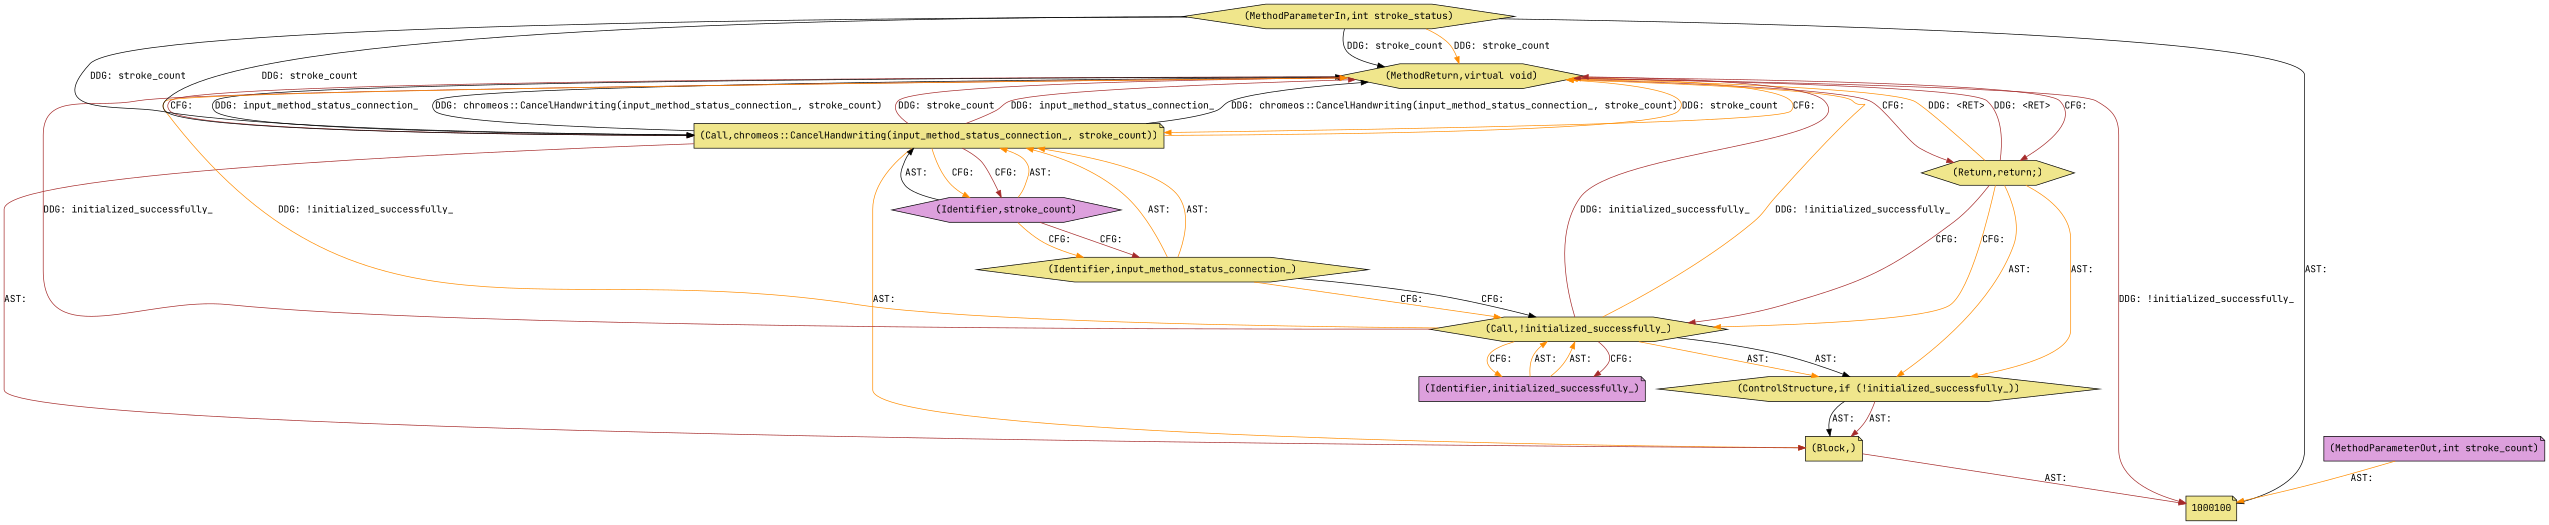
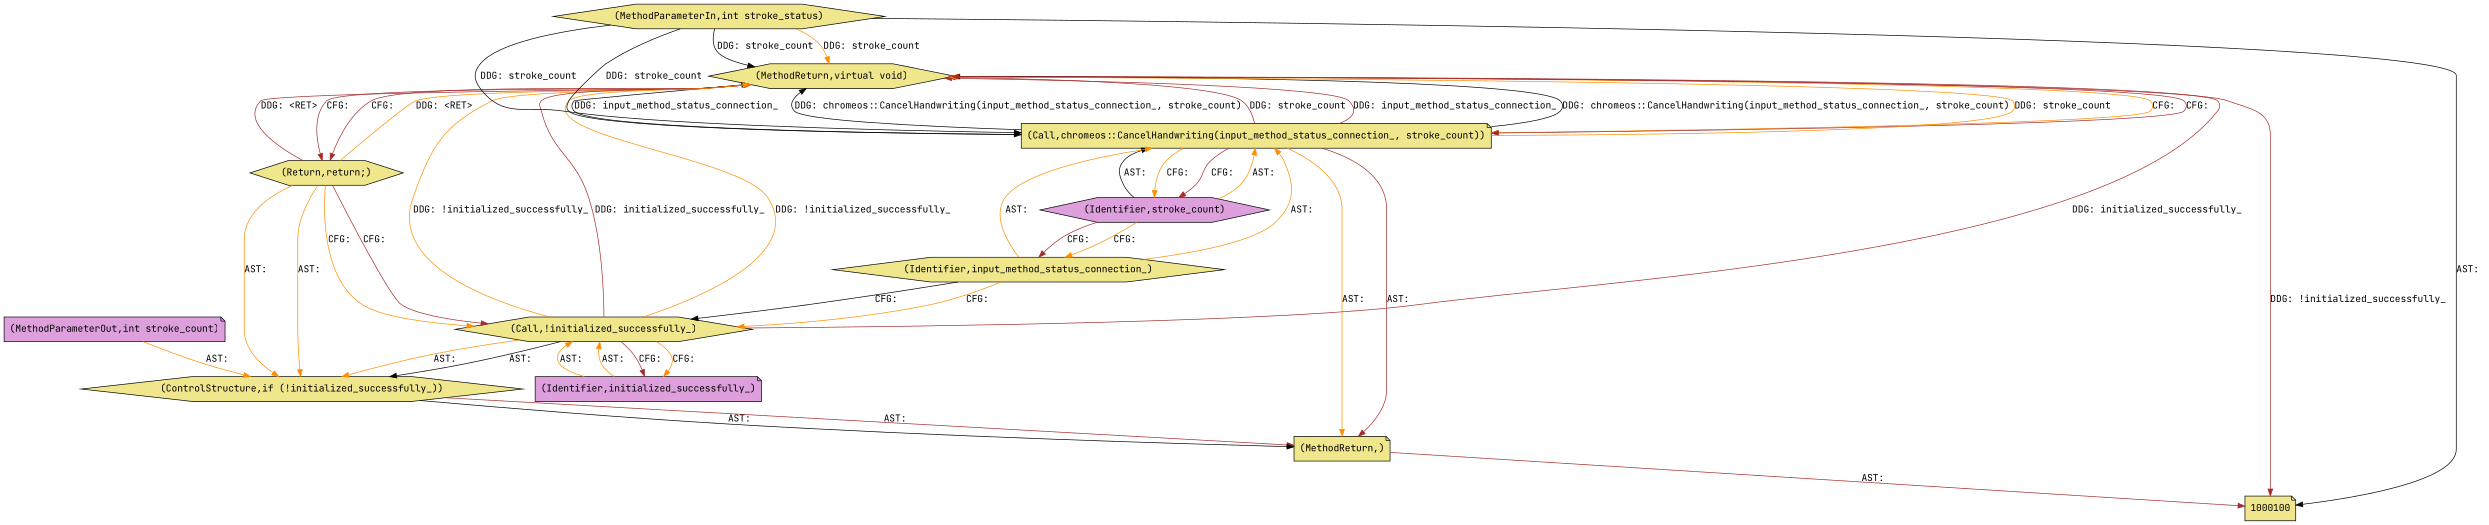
node "(Block,)": label "(Block,)" -> "(MethodReturn,)"
edge "(MethodParameterOut,int stroke_count)" -> "1000100": now "(MethodParameterOut,int stroke_count)" -> "(ControlStructure,if (!initialized_successfully_))"
